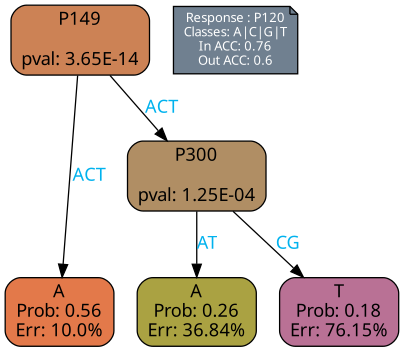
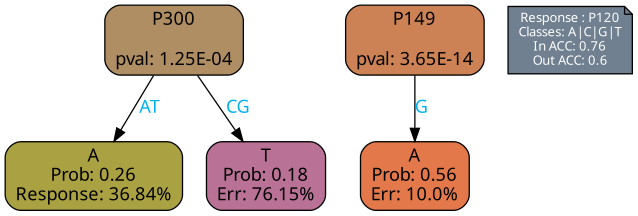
edge "P149 pval: 3.65E-14" -> "P300 pval: 1.25E-04": removed, label "ACT"
edge "P149 pval: 3.65E-14" -> "A Prob: 0.56 Err: 10.0%": label "ACT" -> "G"
node "A Prob: 0.26 Err: 36.84%": label "A Prob: 0.26 Err: 36.84%" -> "A Prob: 0.26 Response: 36.84%"
